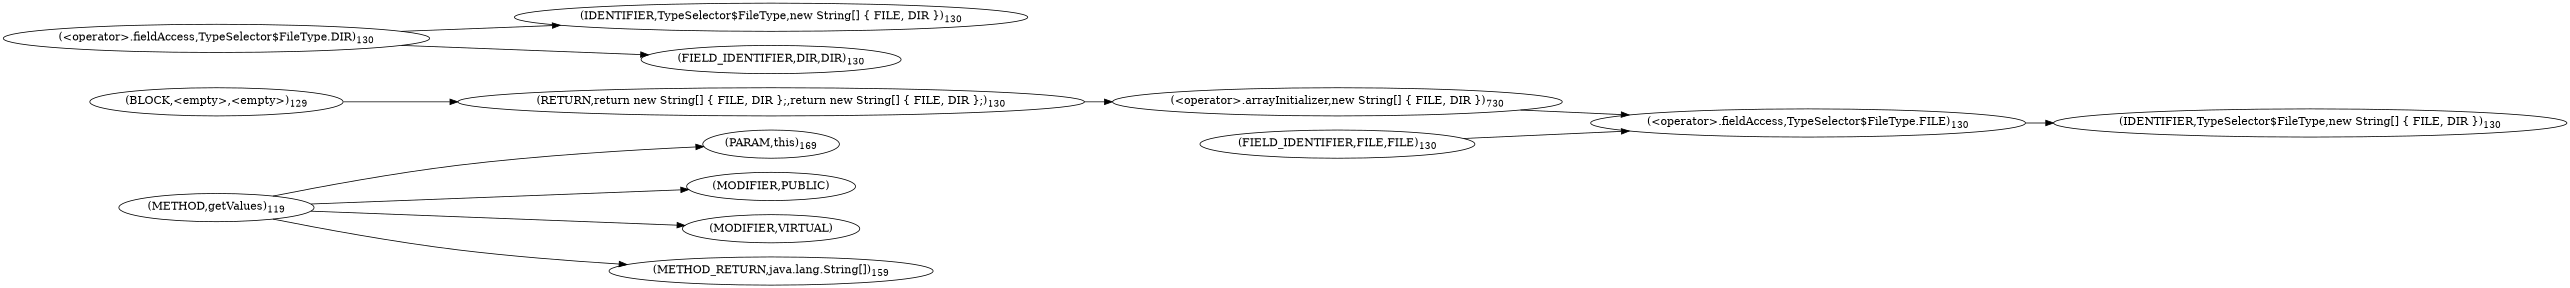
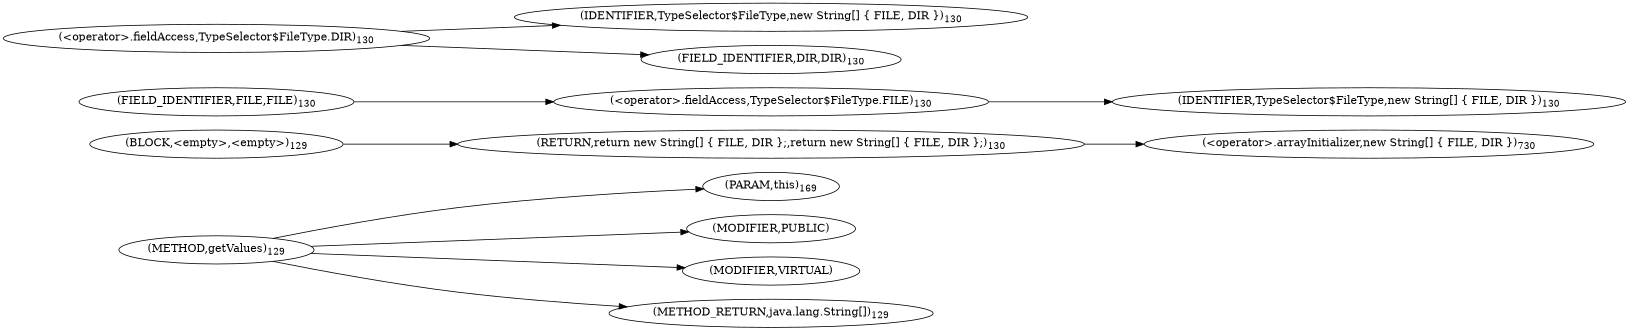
edge "(<operator>.arrayInitializer,new String[] { FILE, DIR })" -> "(<operator>.fieldAccess,TypeSelector$FileType.FILE)": removed
node "(METHOD,getValues)": text "119" -> "129"
node "(METHOD_RETURN,java.lang.String[])": text "159" -> "129"
